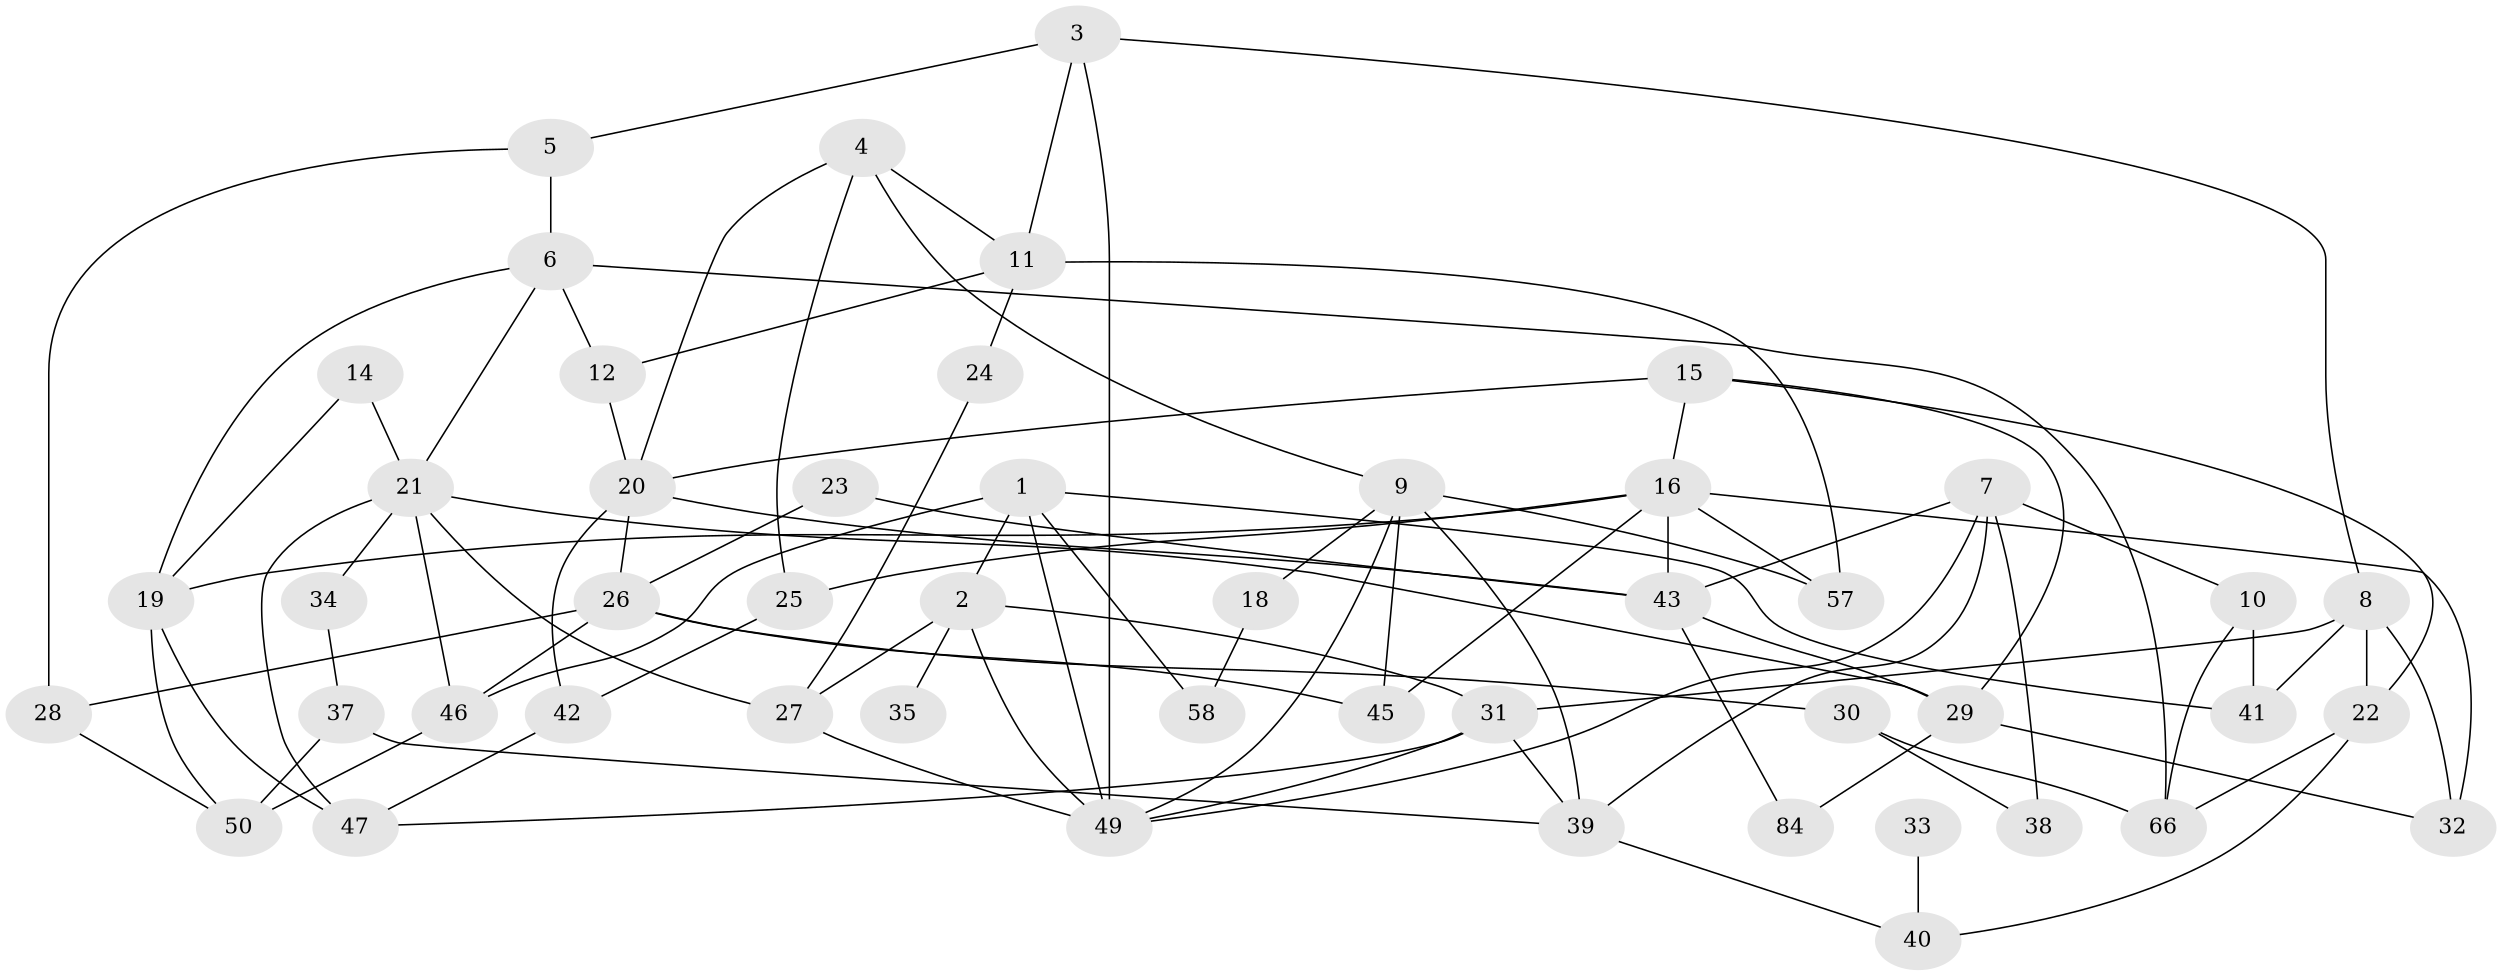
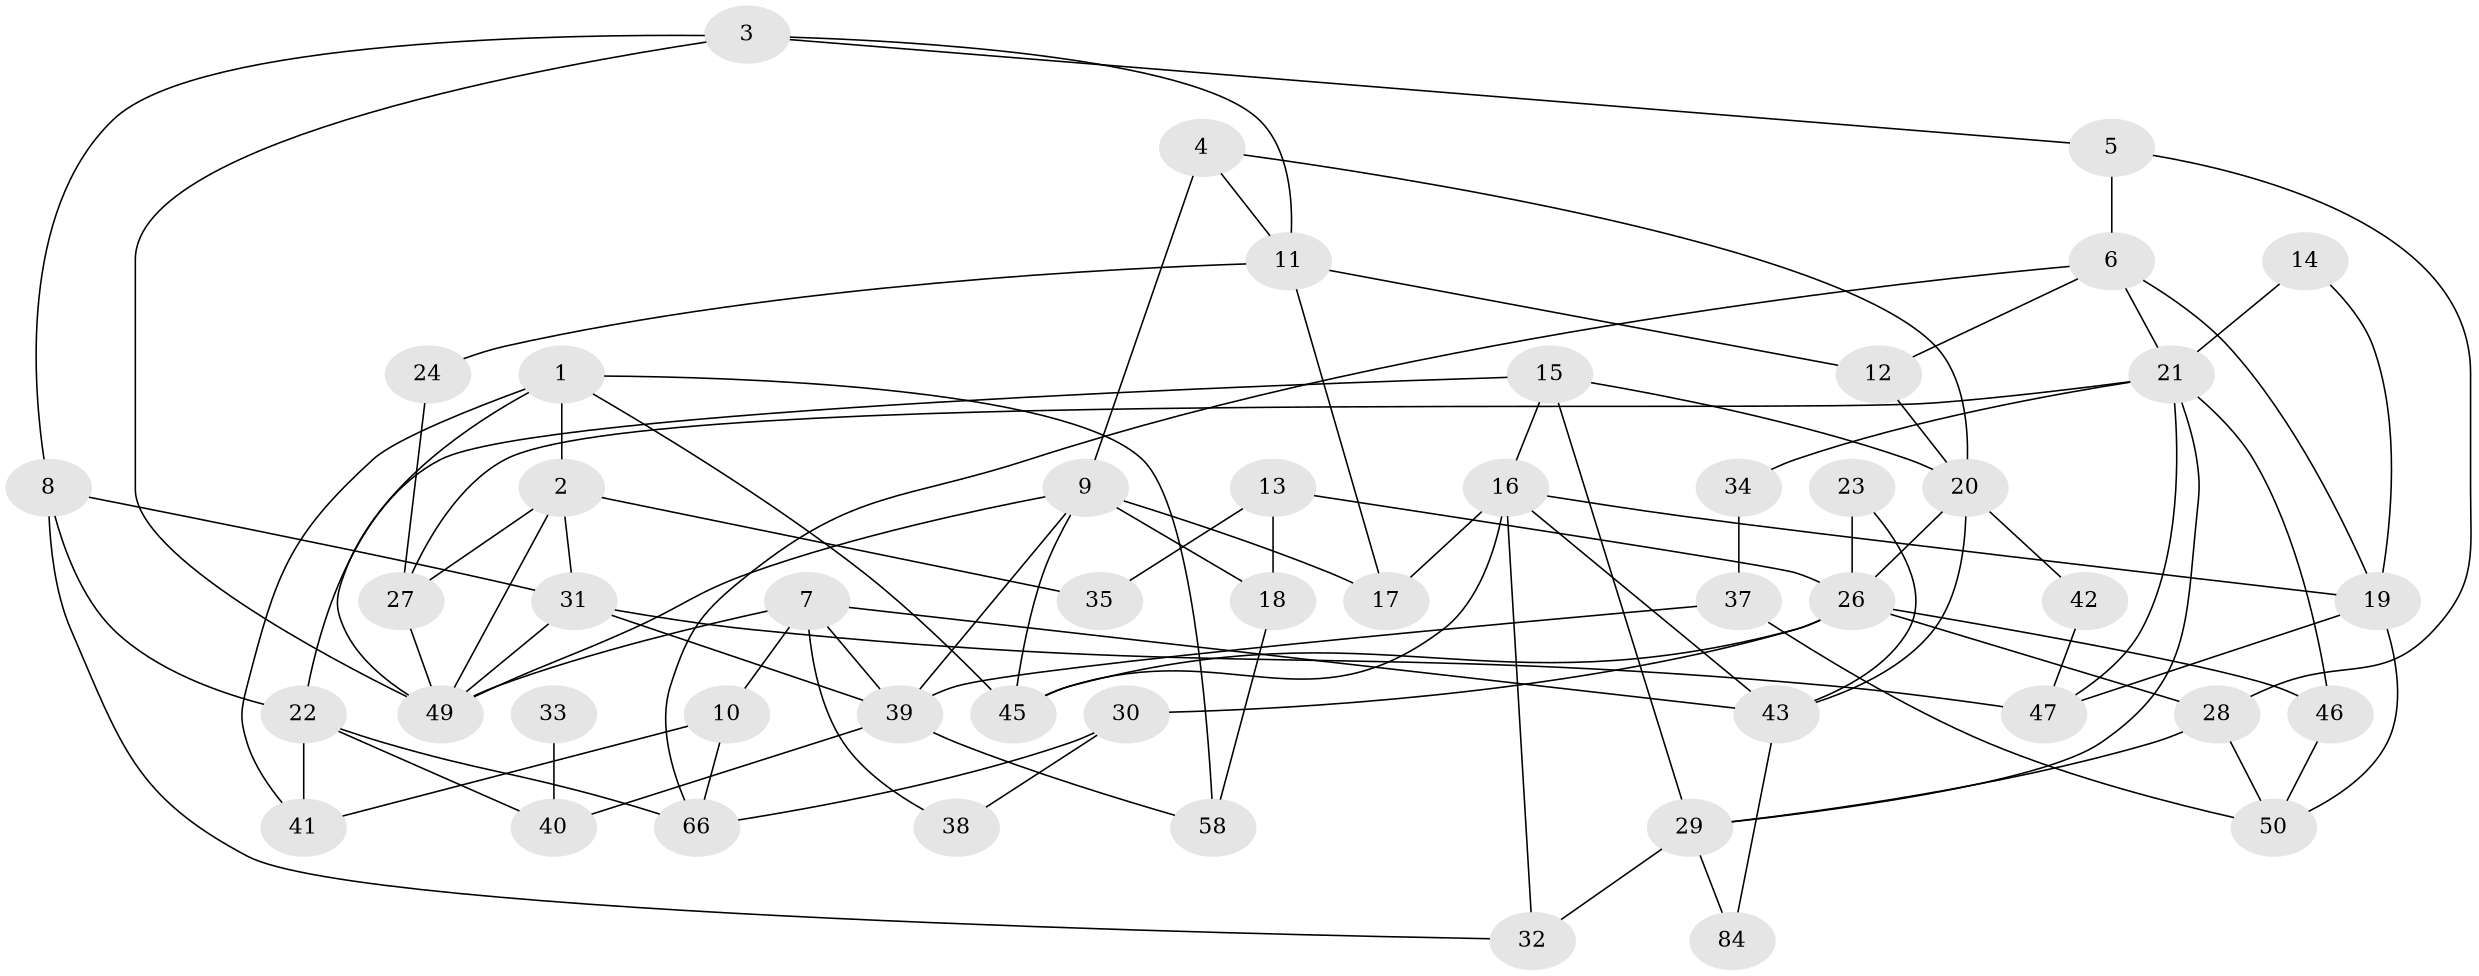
node "13": added
edge "1" -- "46": now "1" -- "45"
node "25": removed
node "57": label "57" -> "17"
edge "43" -- "29": now "28" -- "29"
edge "8" -- "41": now "22" -- "41"
edge "39" -- "58": added
